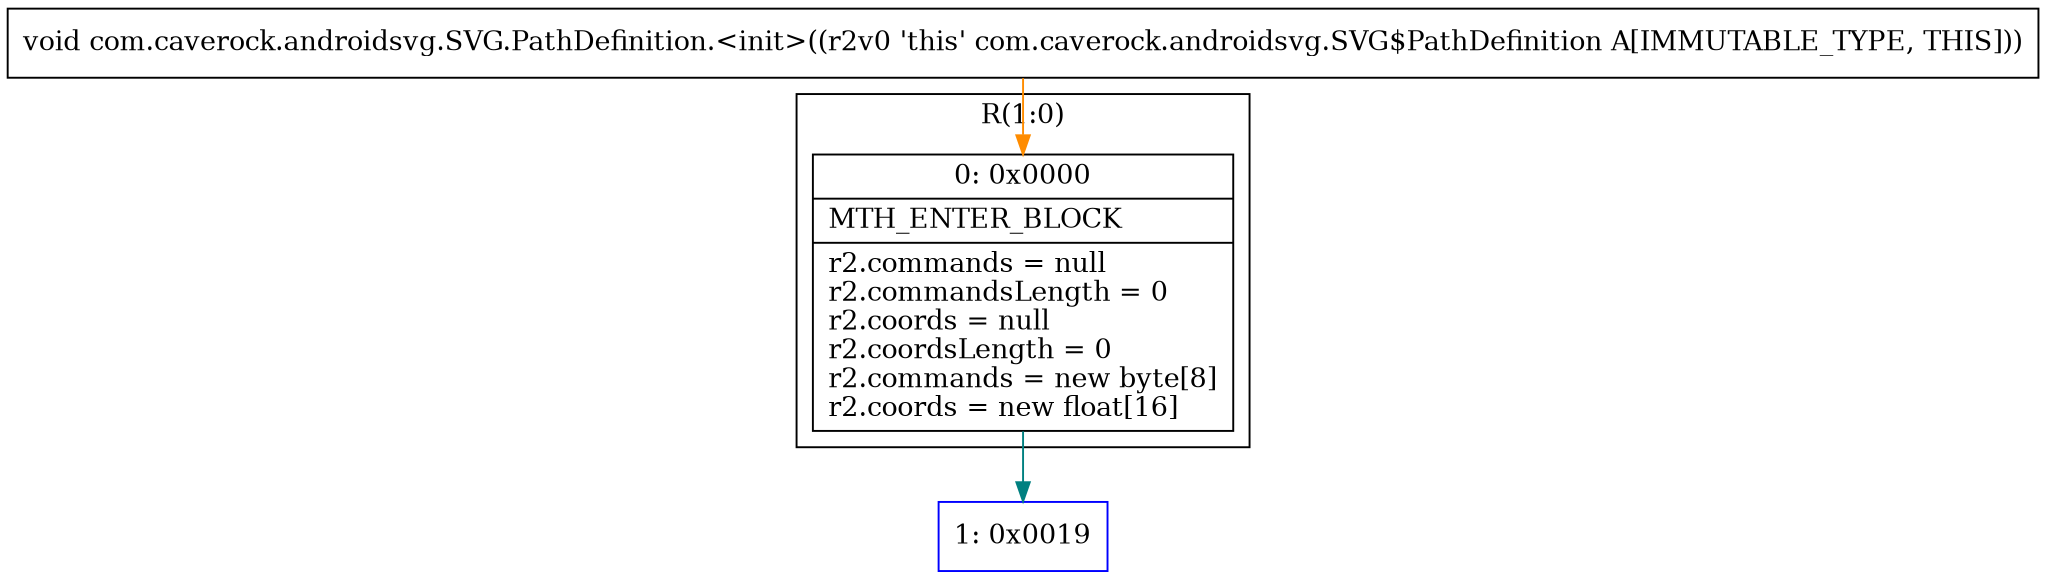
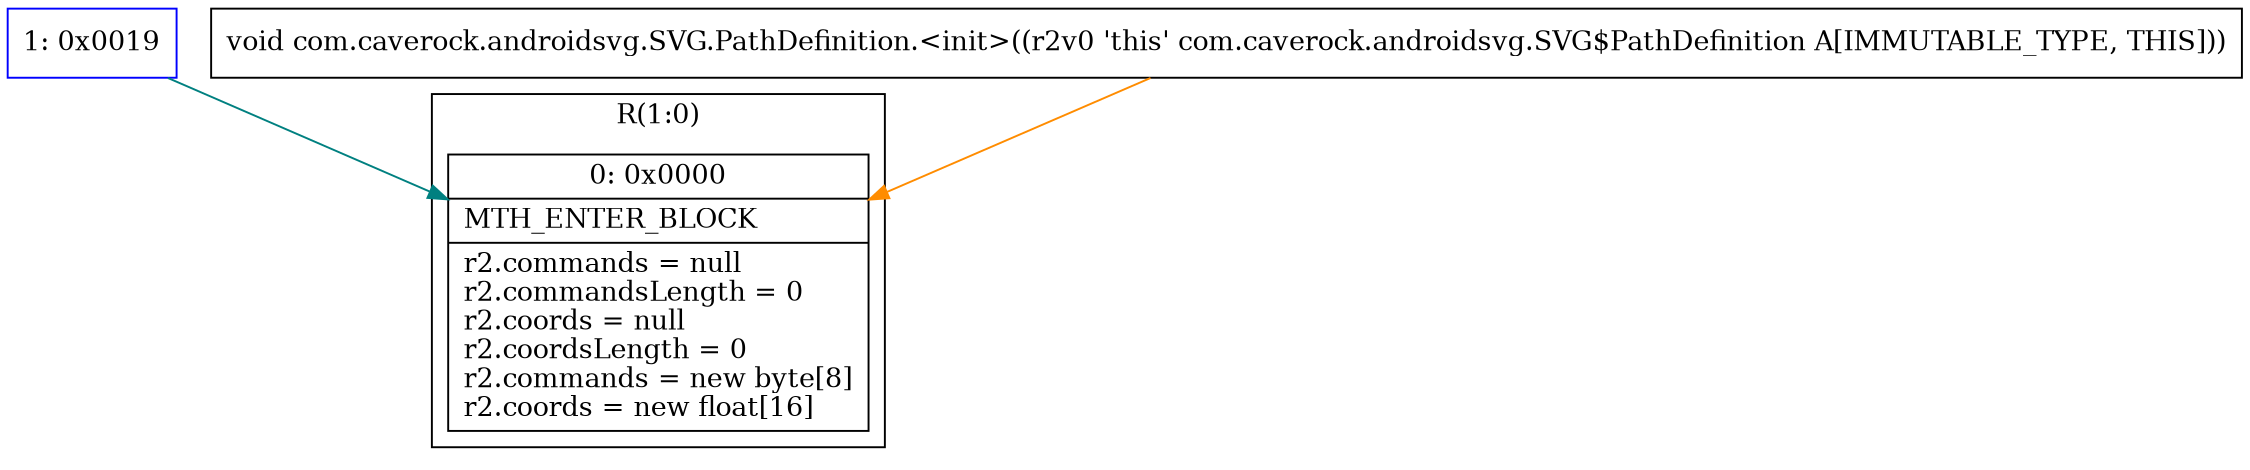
edge "0: 0x0000" -> "1: 0x0019": reversed
